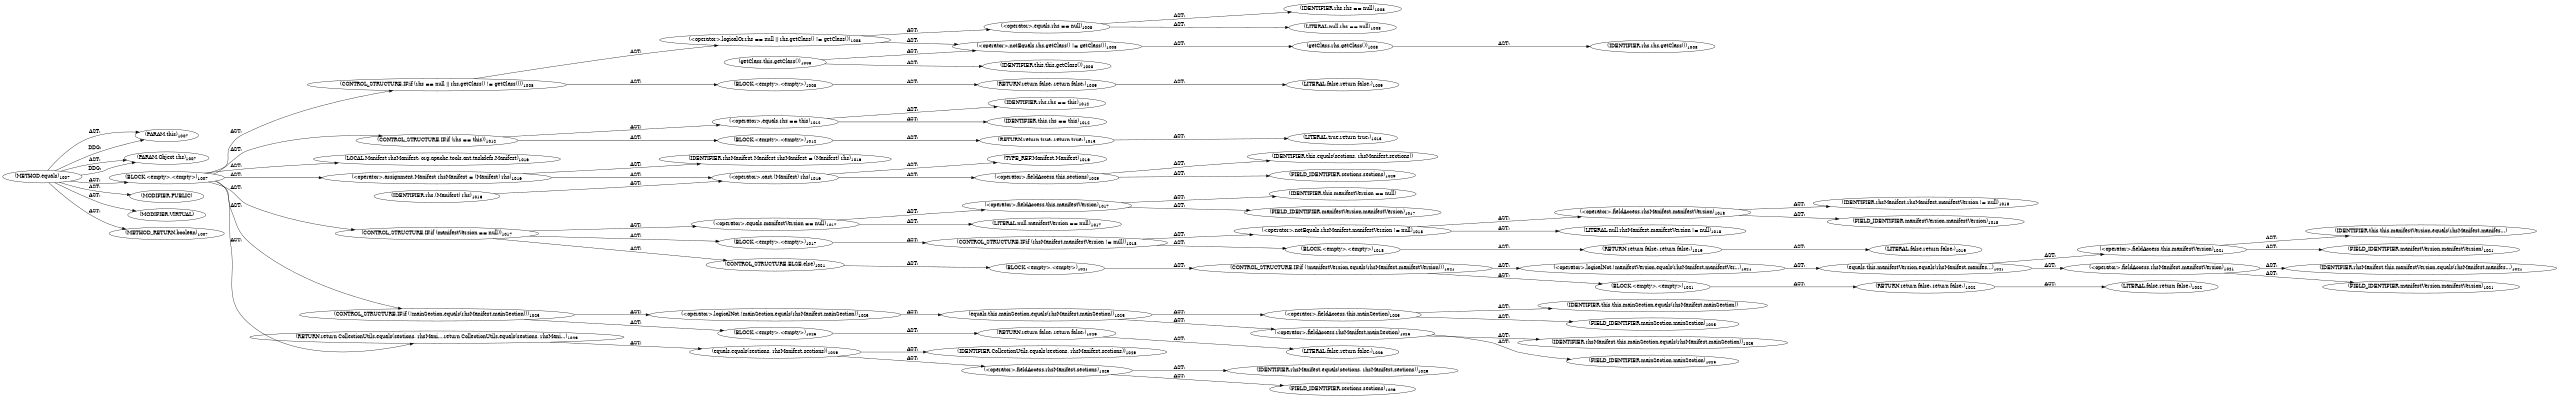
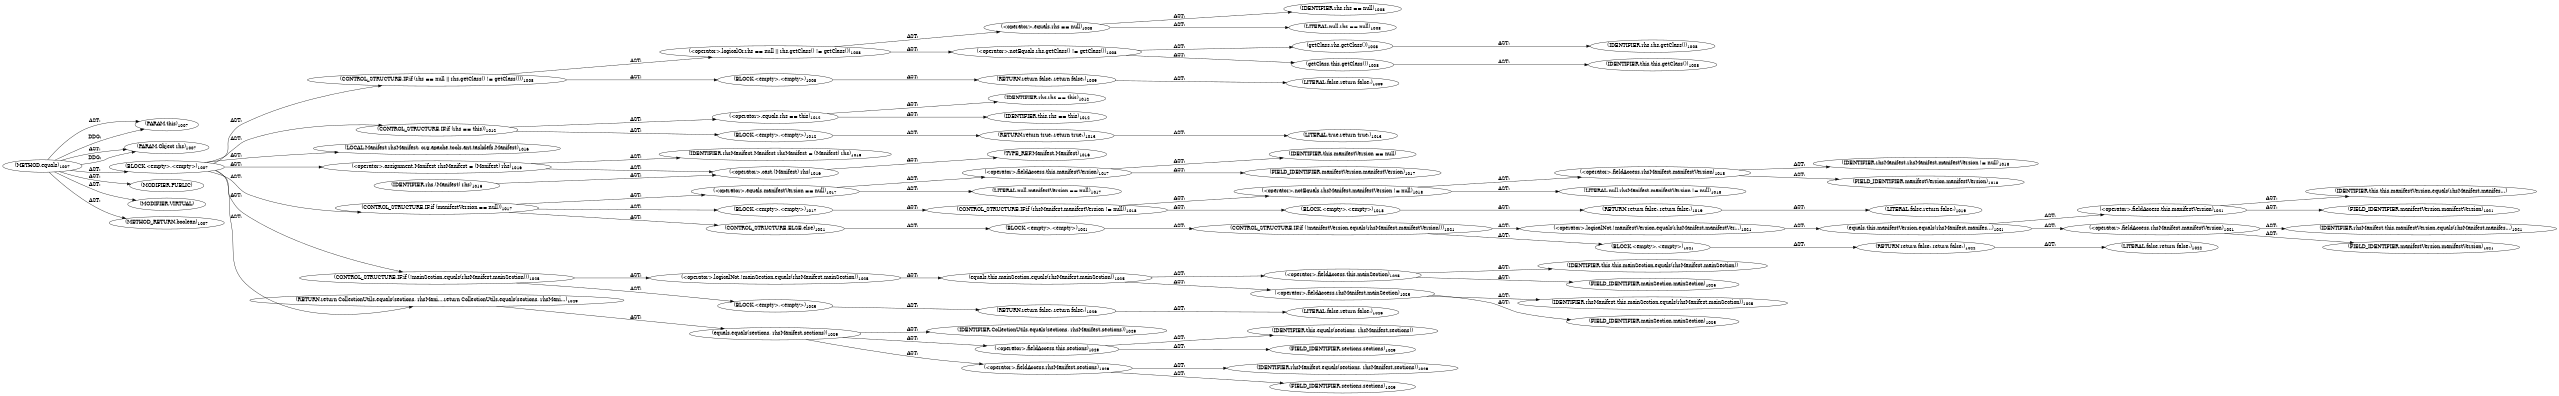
edge "(getClass,this.getClass())" -> "(<operator>.notEquals,rhs.getClass() != getClass())": reversed
edge "(<operator>.cast,(Manifest) rhs)" -> "(<operator>.fieldAccess,this.sections)": now "(equals,equals(sections, rhsManifest.sections))" -> "(<operator>.fieldAccess,this.sections)"
